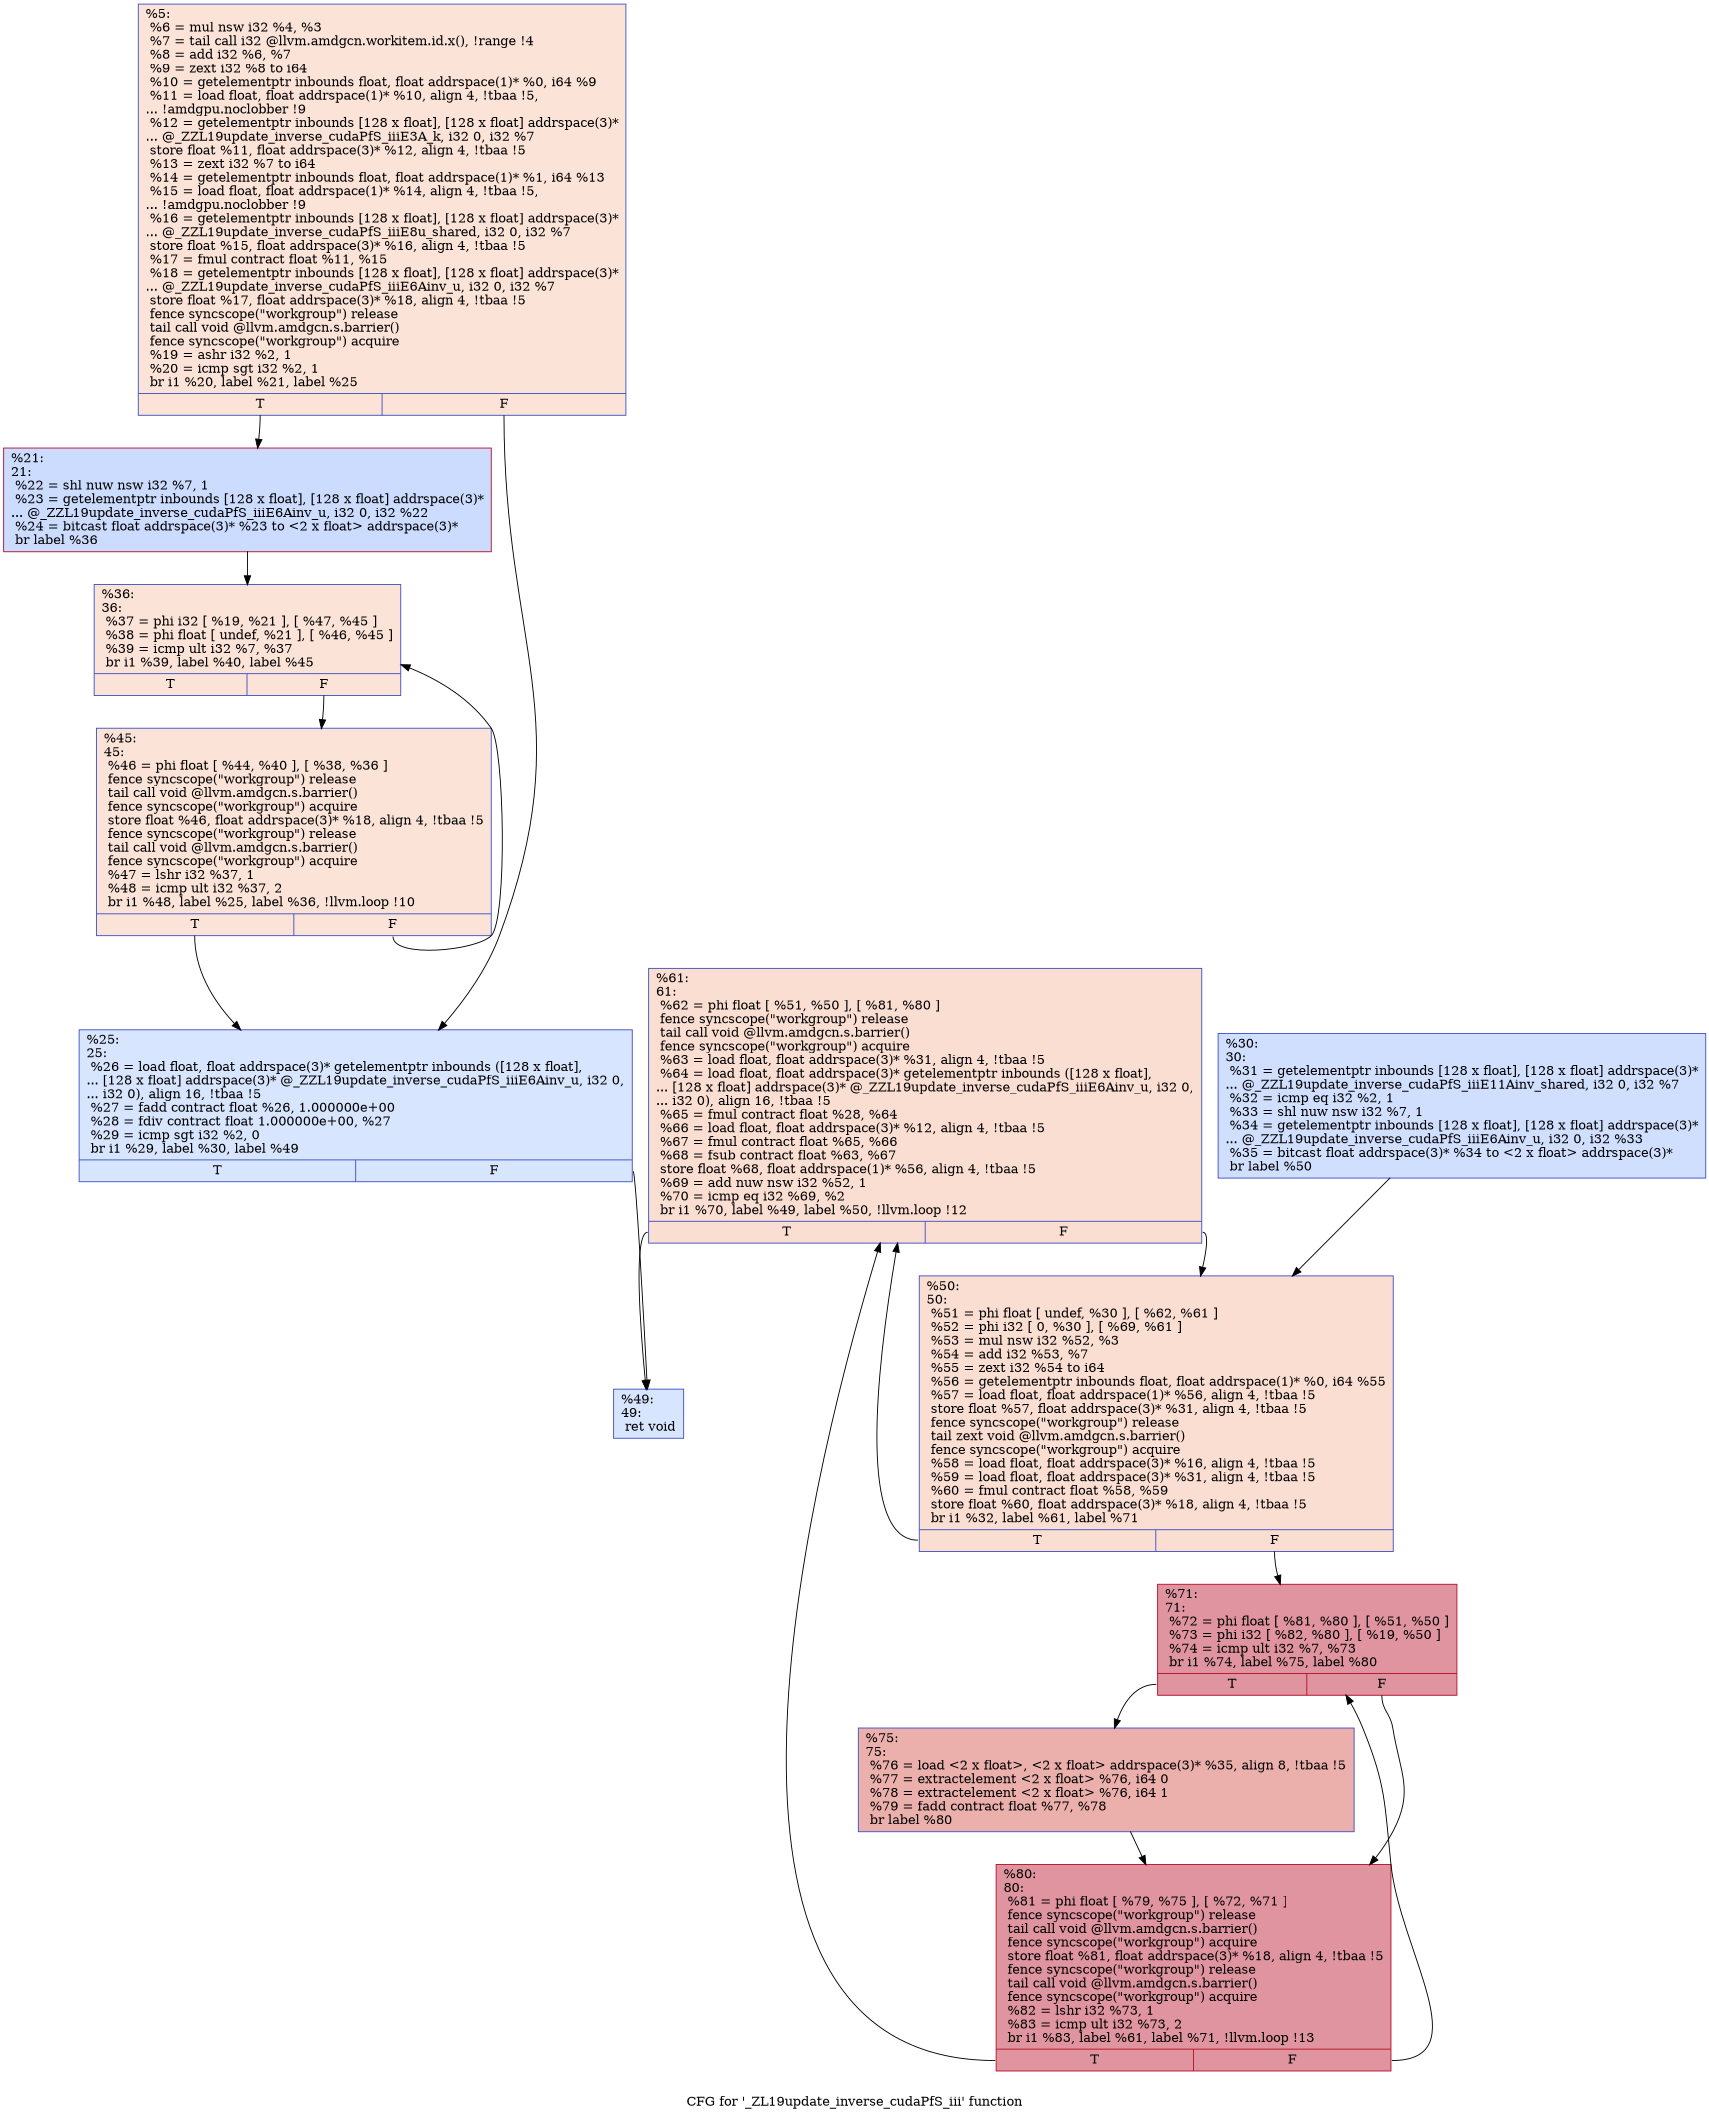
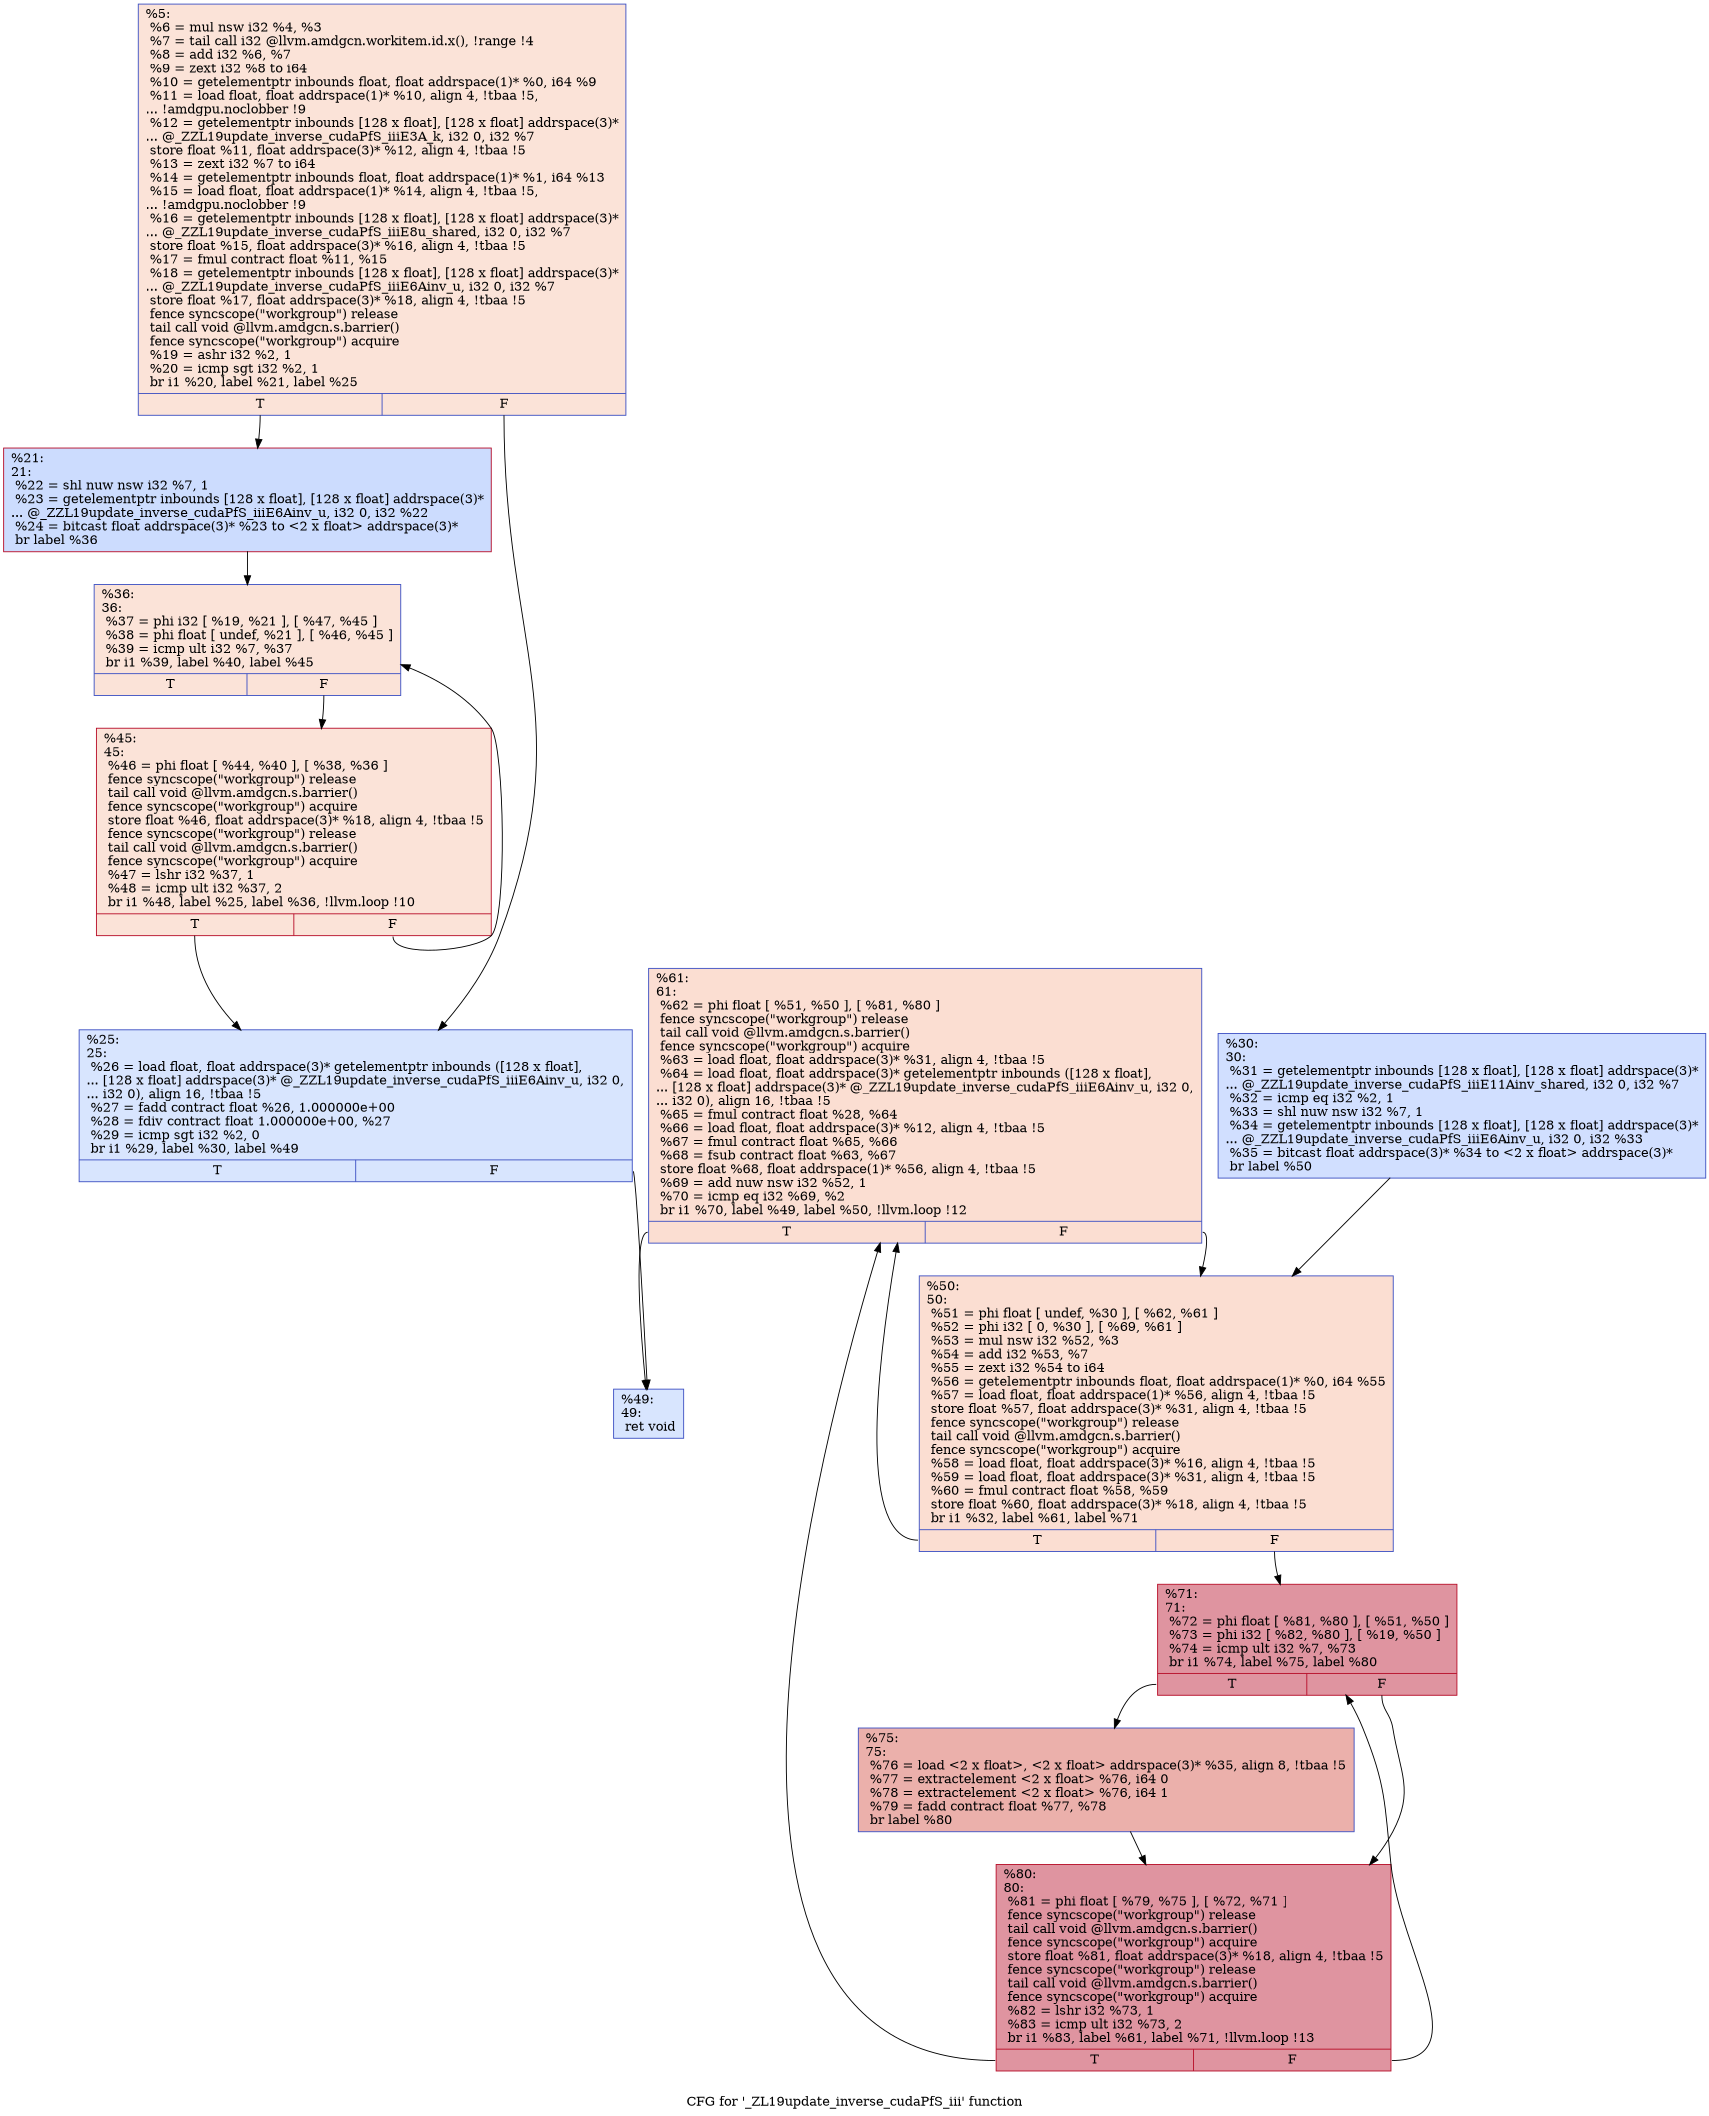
node "%45:": color #3d50c3ff -> #b70d28ff
node "%50:": text "tail zext void @llvm.amdgcn.s.barrier()" -> "tail call void @llvm.amdgcn.s.barrier()"
